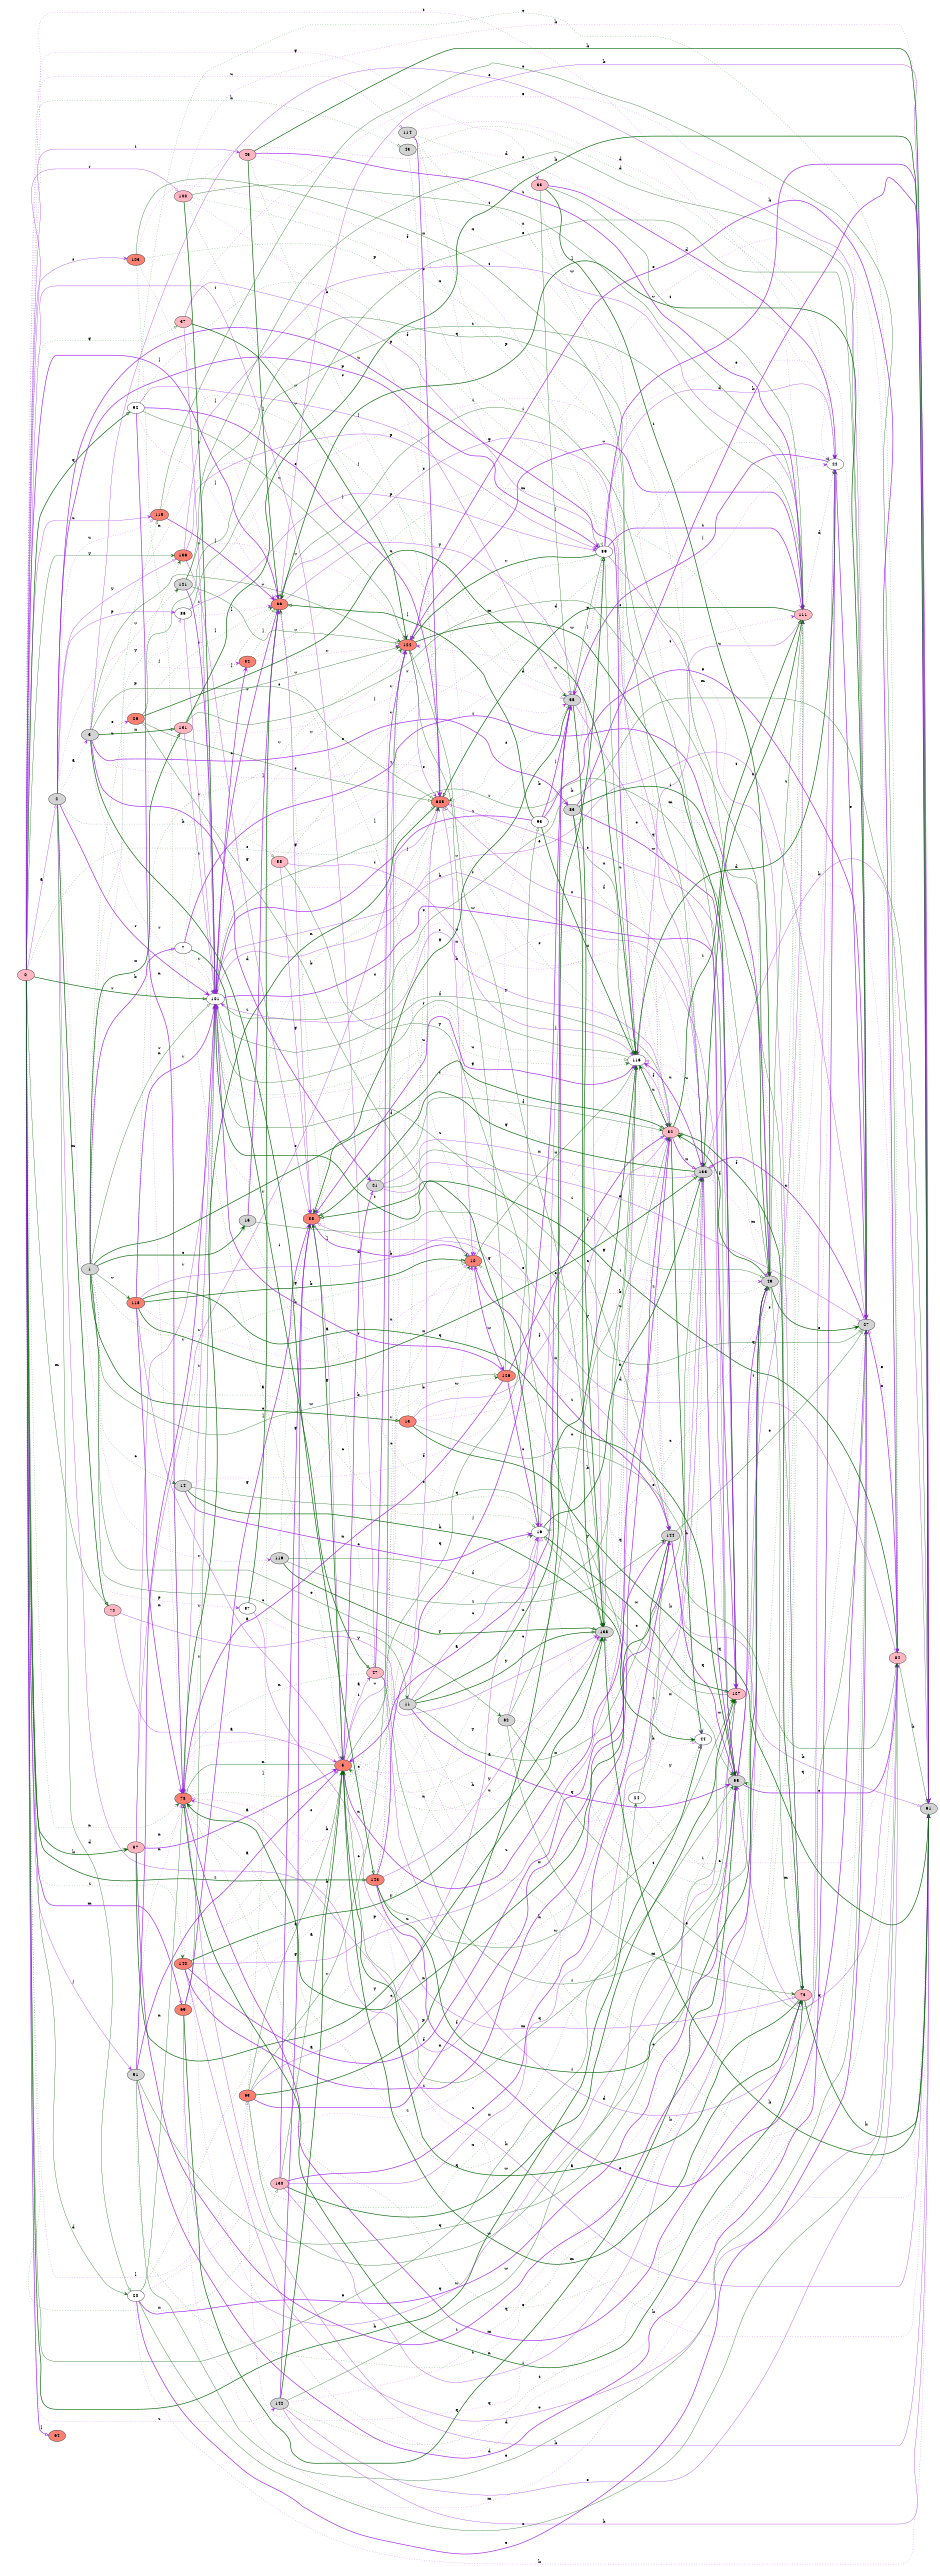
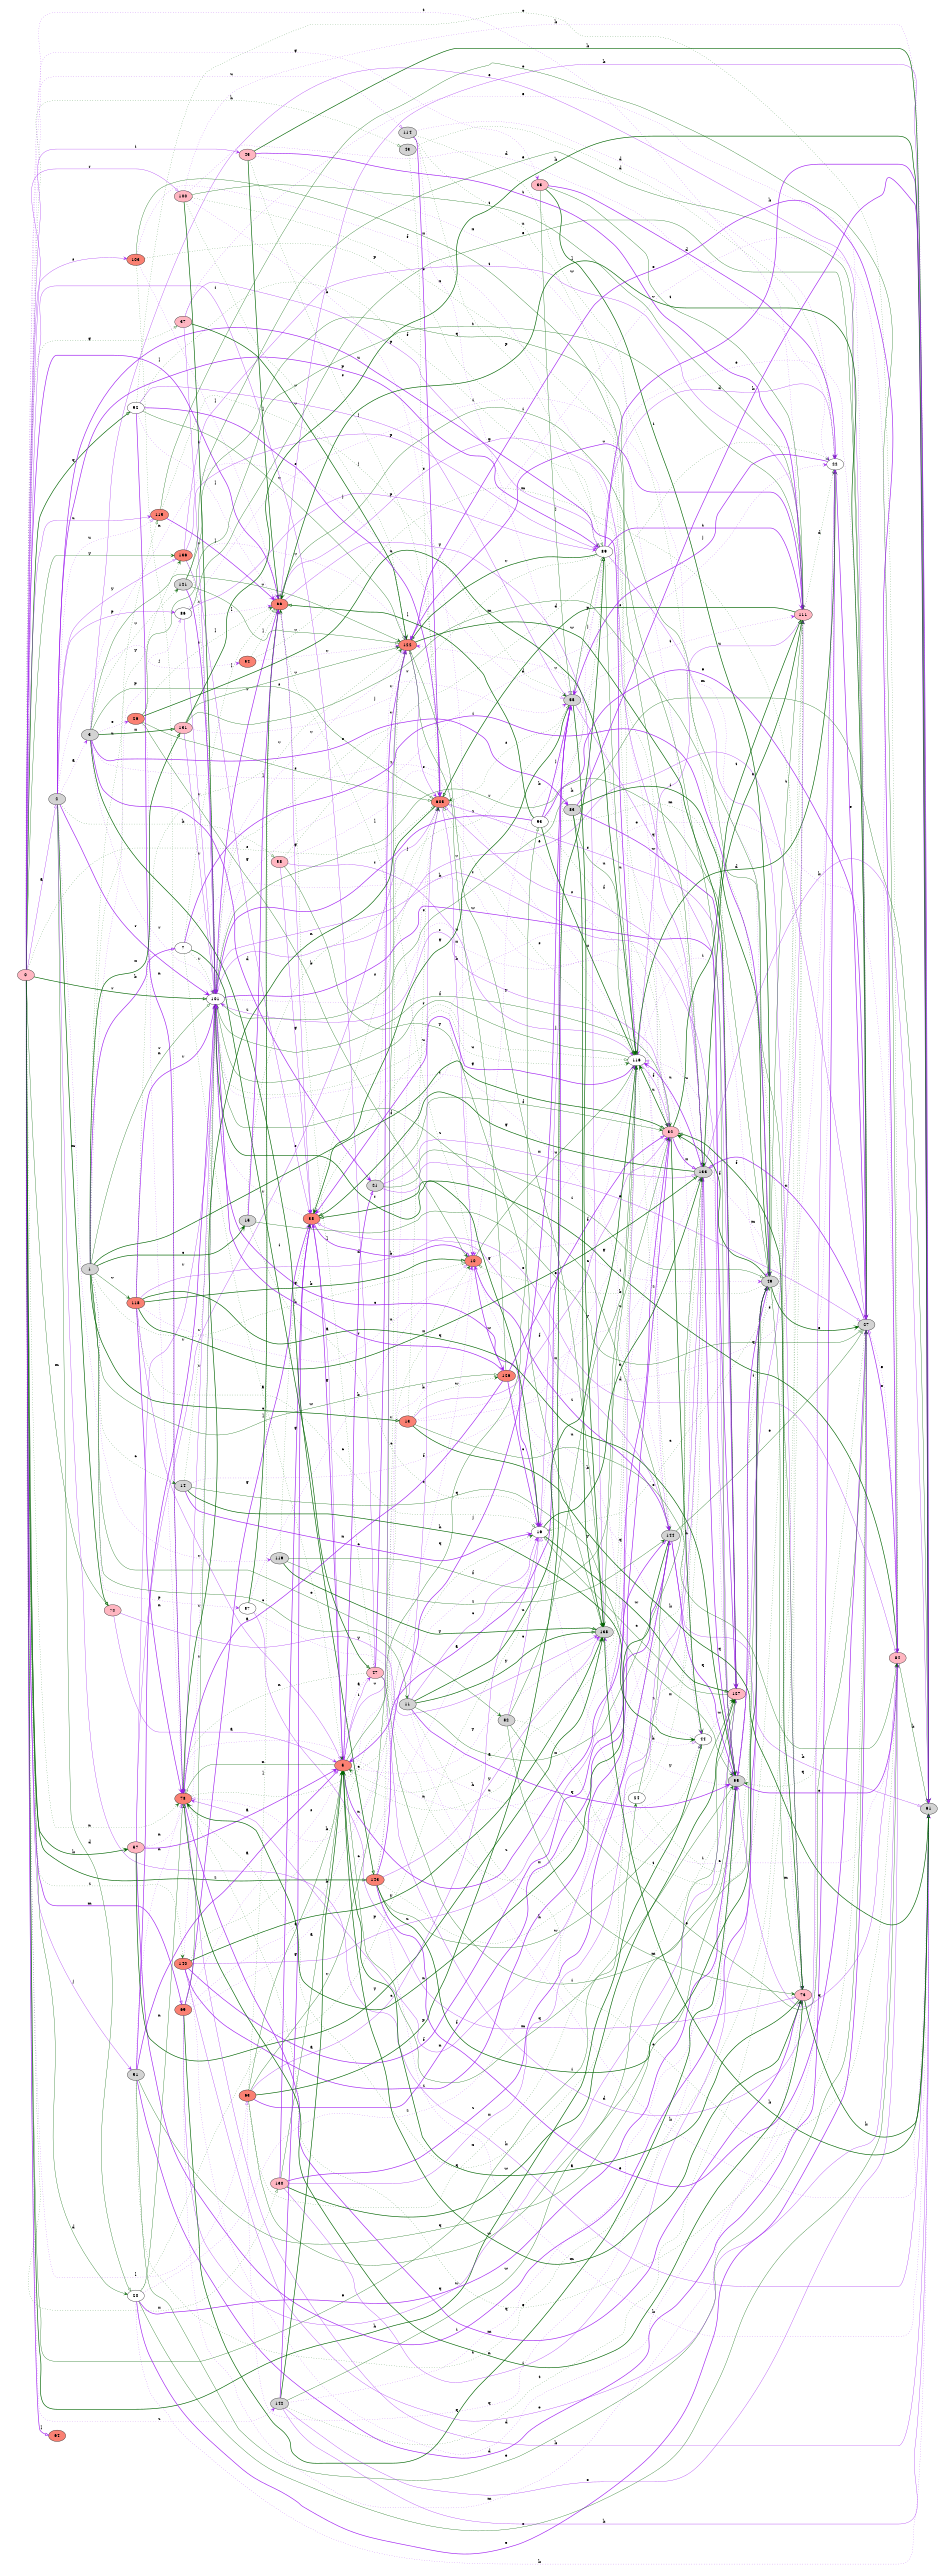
edge "101" -> "54": now "101" -> "16"
edge "5" -> "38": color darkgreen -> purple
